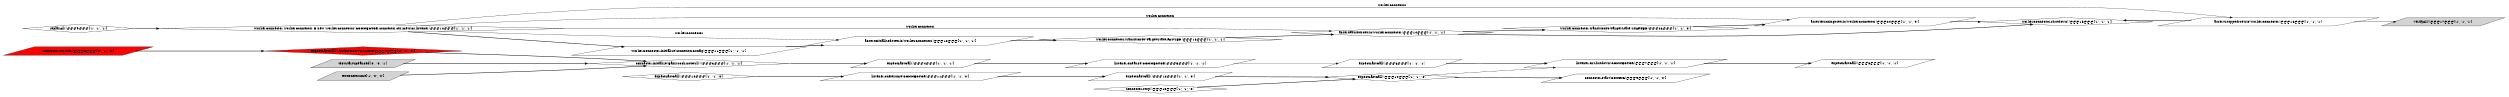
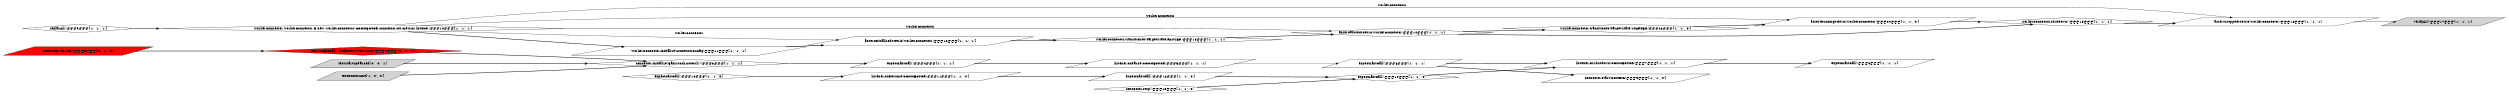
edge "assertStoppedMetric(workerConnector)@@@16@@@['1', '1', '1']" -> "workerConnector.shutdown()@@@15@@@['1', '1', '1']": reversed
edge "expectLastCall()@@@14@@@['1', '1', '0']" -> "listener.onShutdown(CONNECTOR)@@@7@@@['1', '1', '1']": style solid -> bold
edge "expectLastCall()@@@14@@@['1', '1', '0']" -> "connector.start(CONFIG)@@@9@@@['1', '1', '0']": now "expectLastCall()@@@6@@@['1', '1', '1']" -> "connector.start(CONFIG)@@@9@@@['1', '1', '0']"
